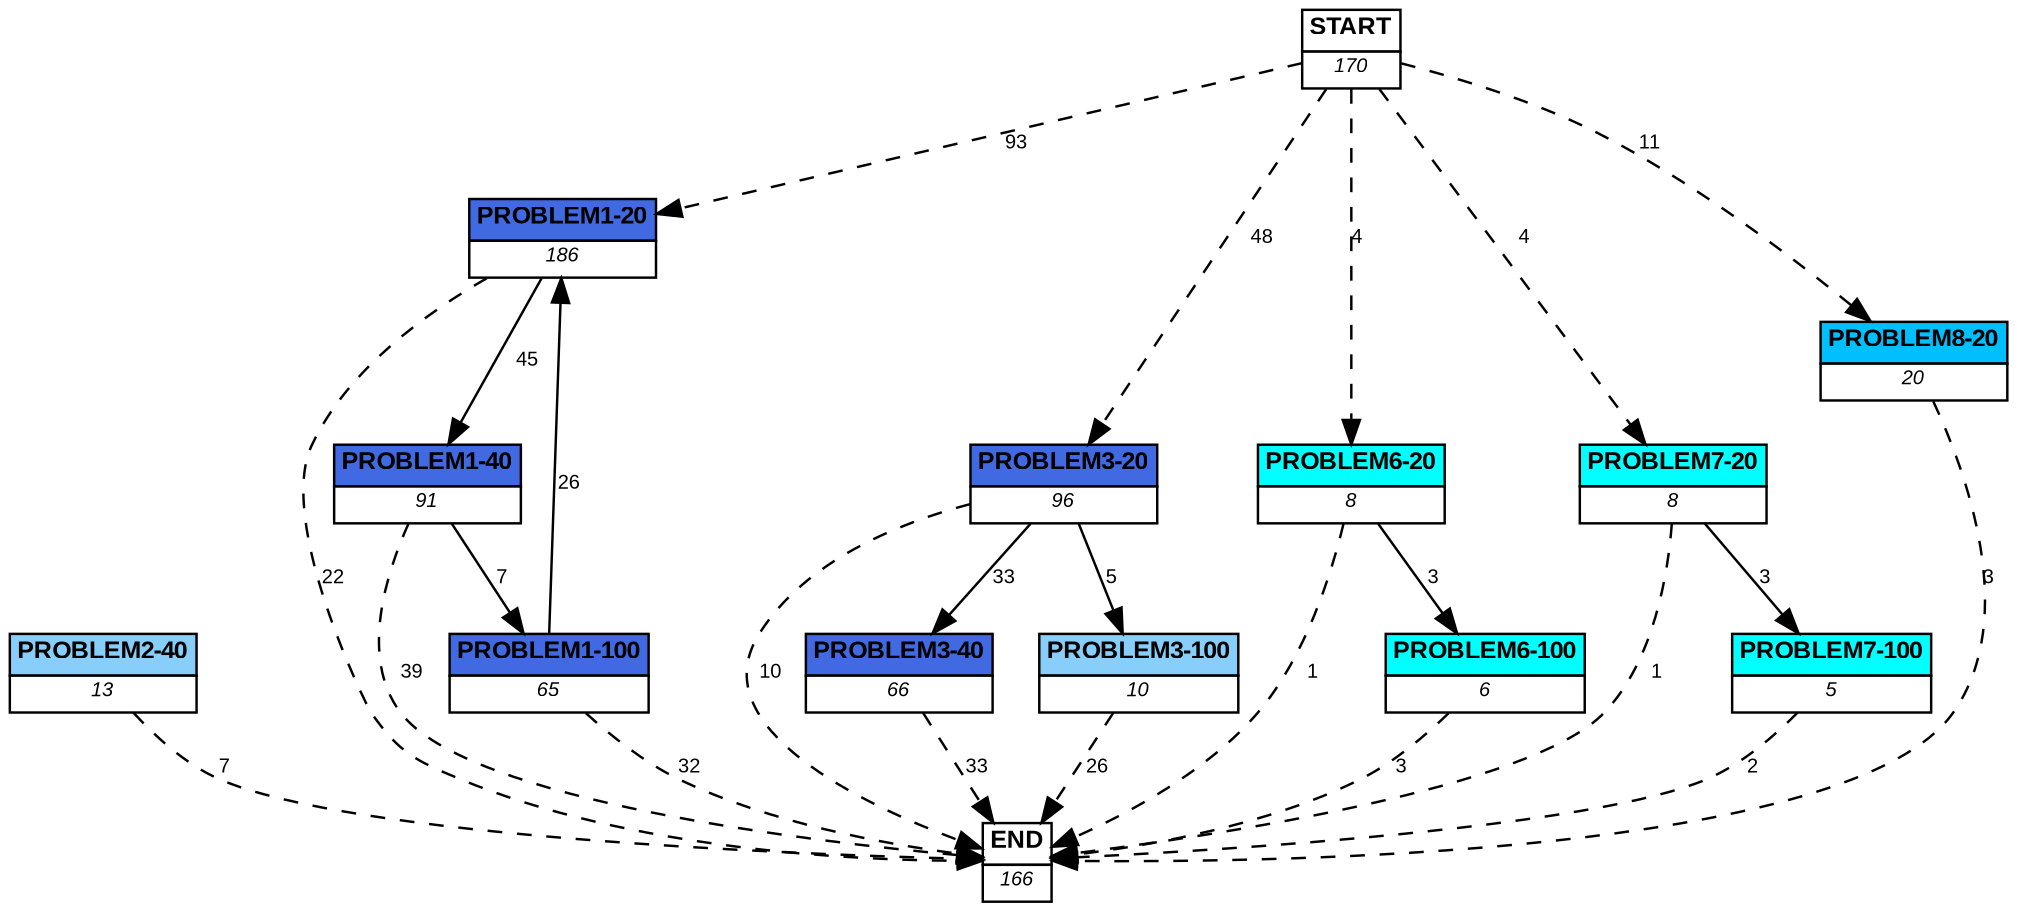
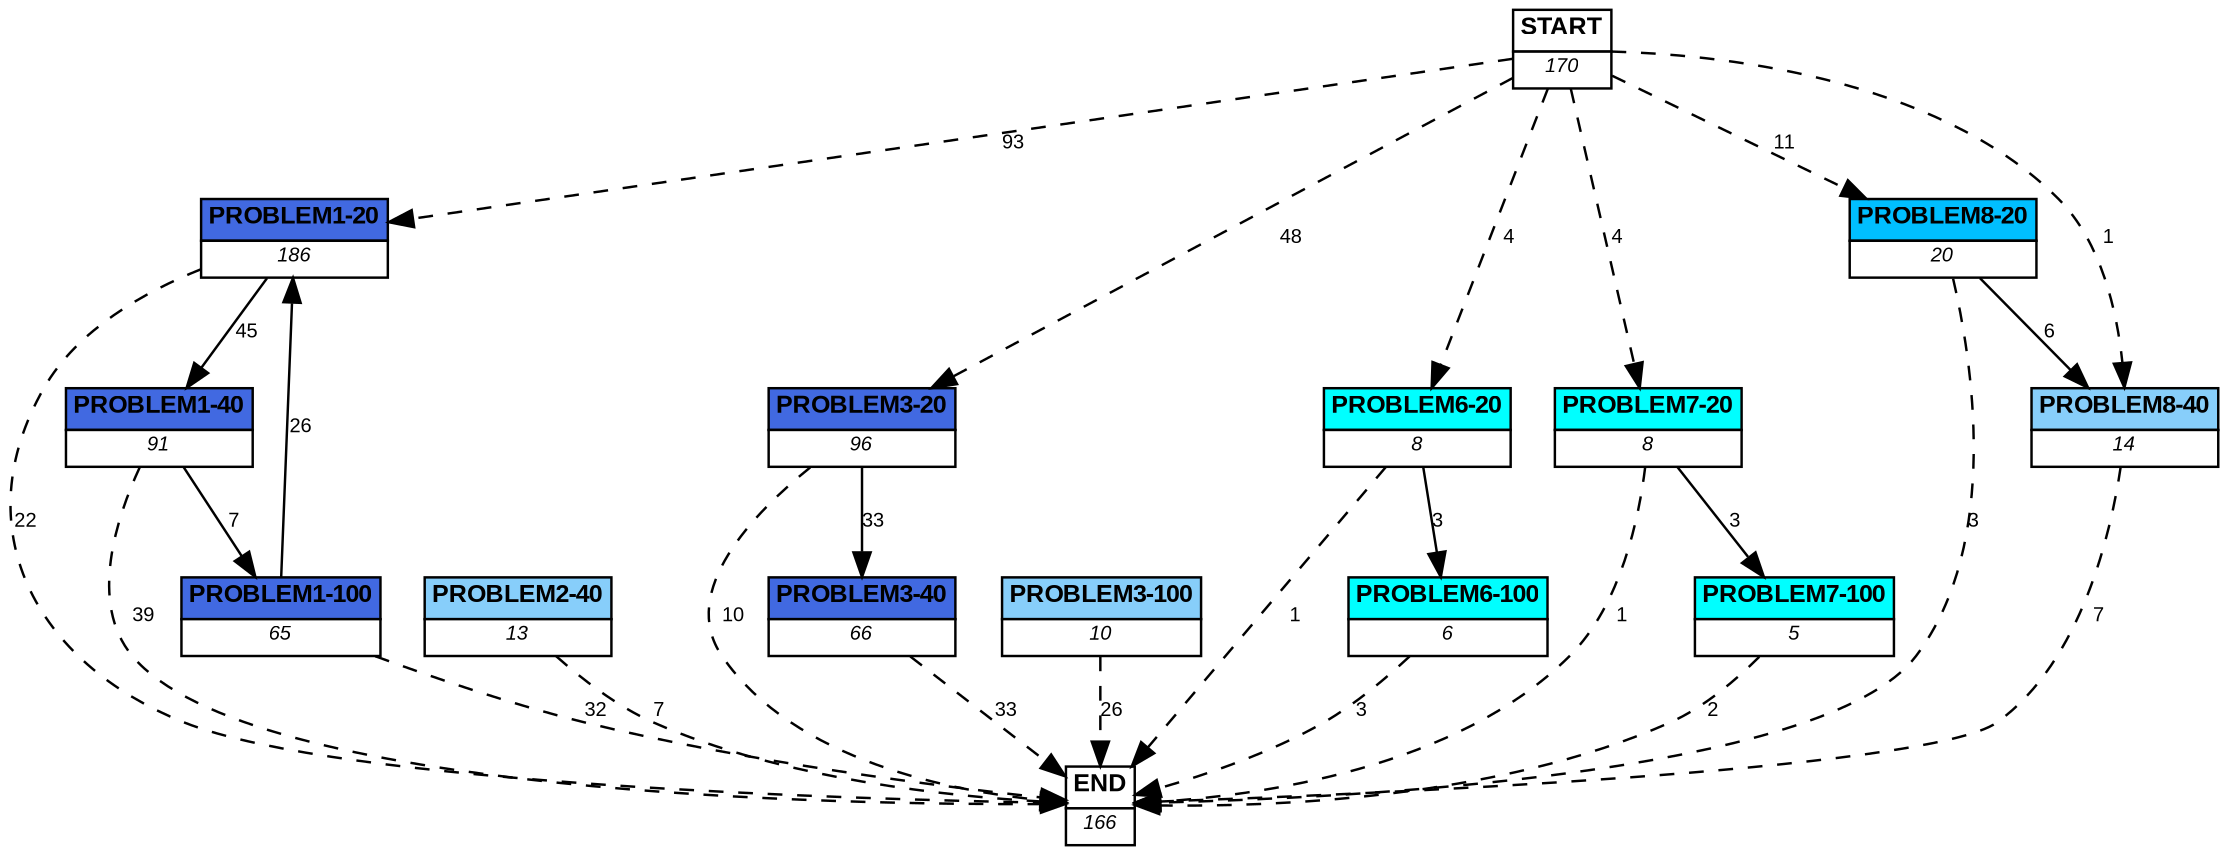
node "PROBLEM8-40": added
edge "PROBLEM3-20" -> "PROBLEM3-100": removed, label "5"
